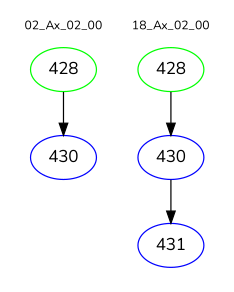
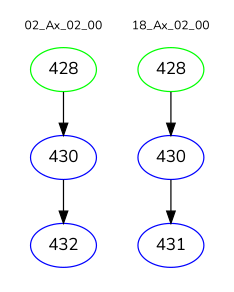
node "432": added
